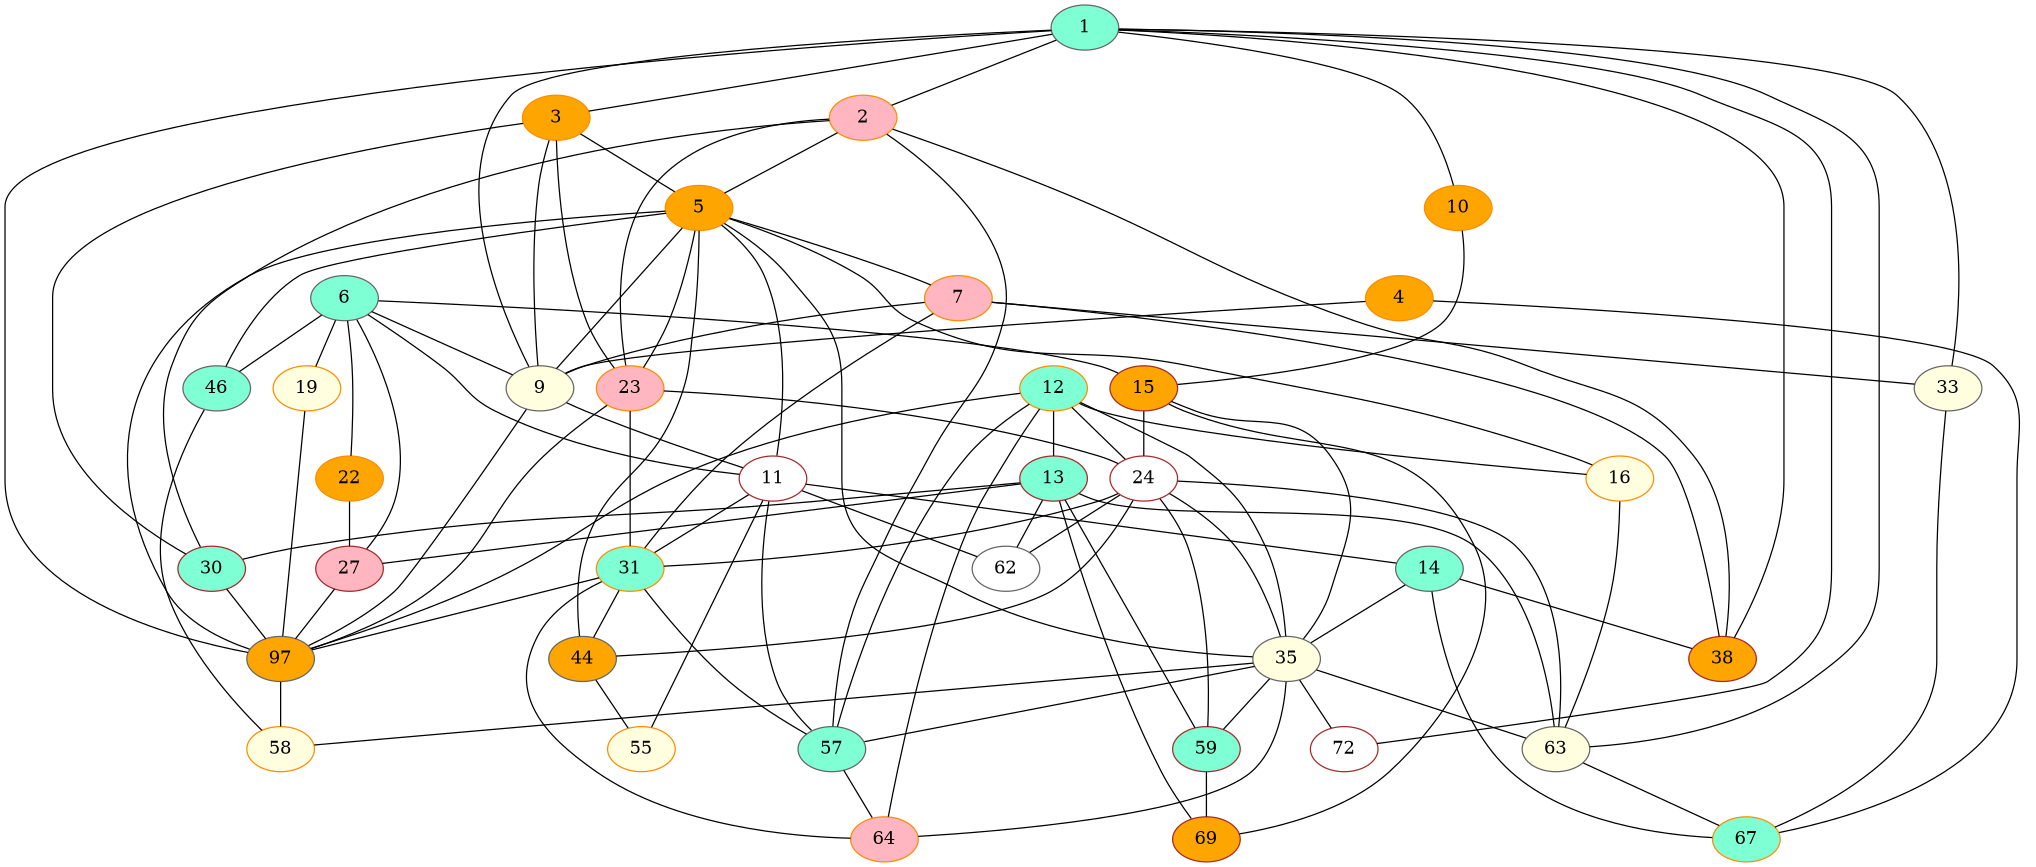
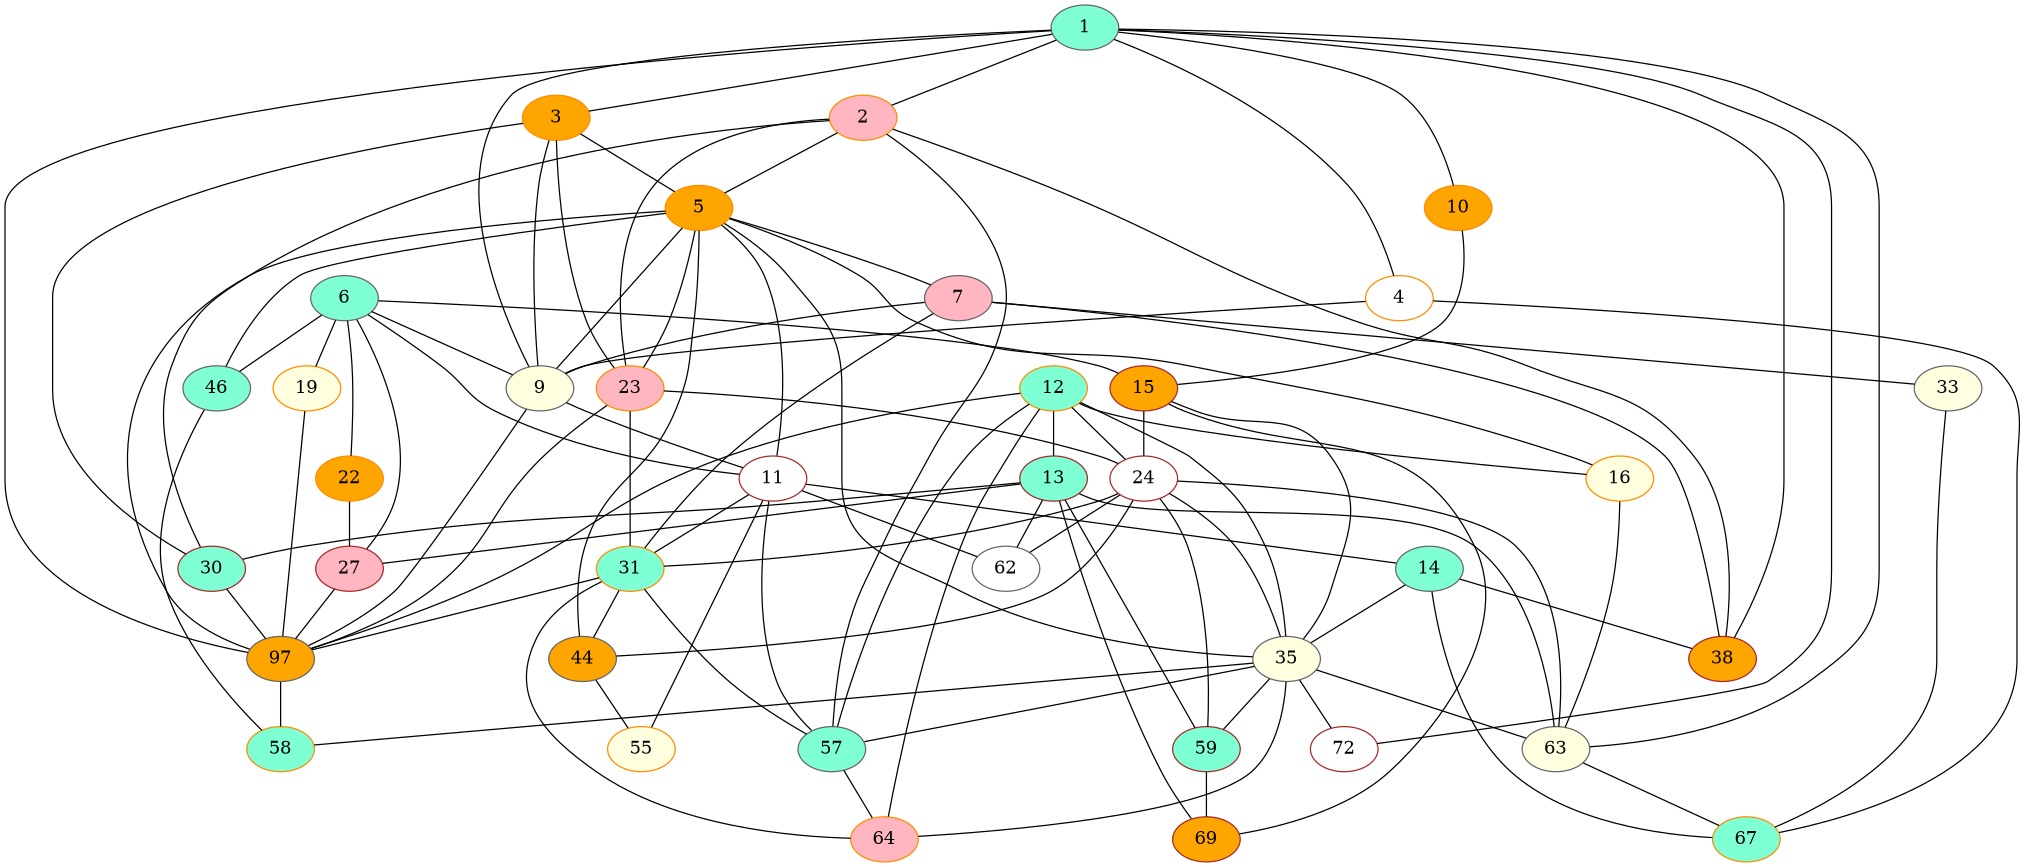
edge "1" -- "33": now "1" -- "4"
node "7": color darkorange -> gray40
node "4": fillcolor orange -> white
node "58": fillcolor lightyellow -> aquamarine
